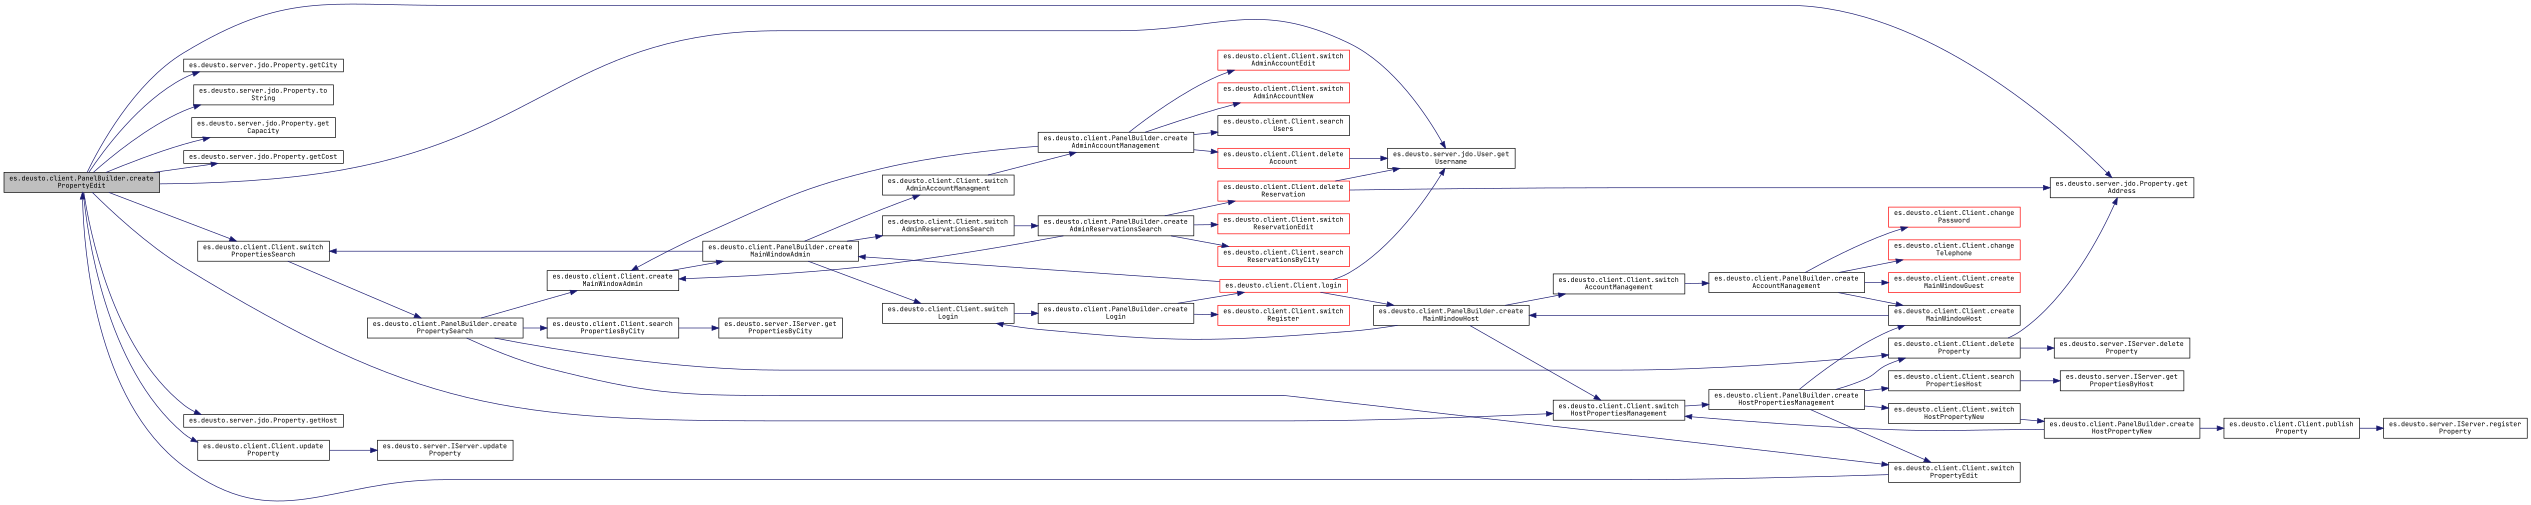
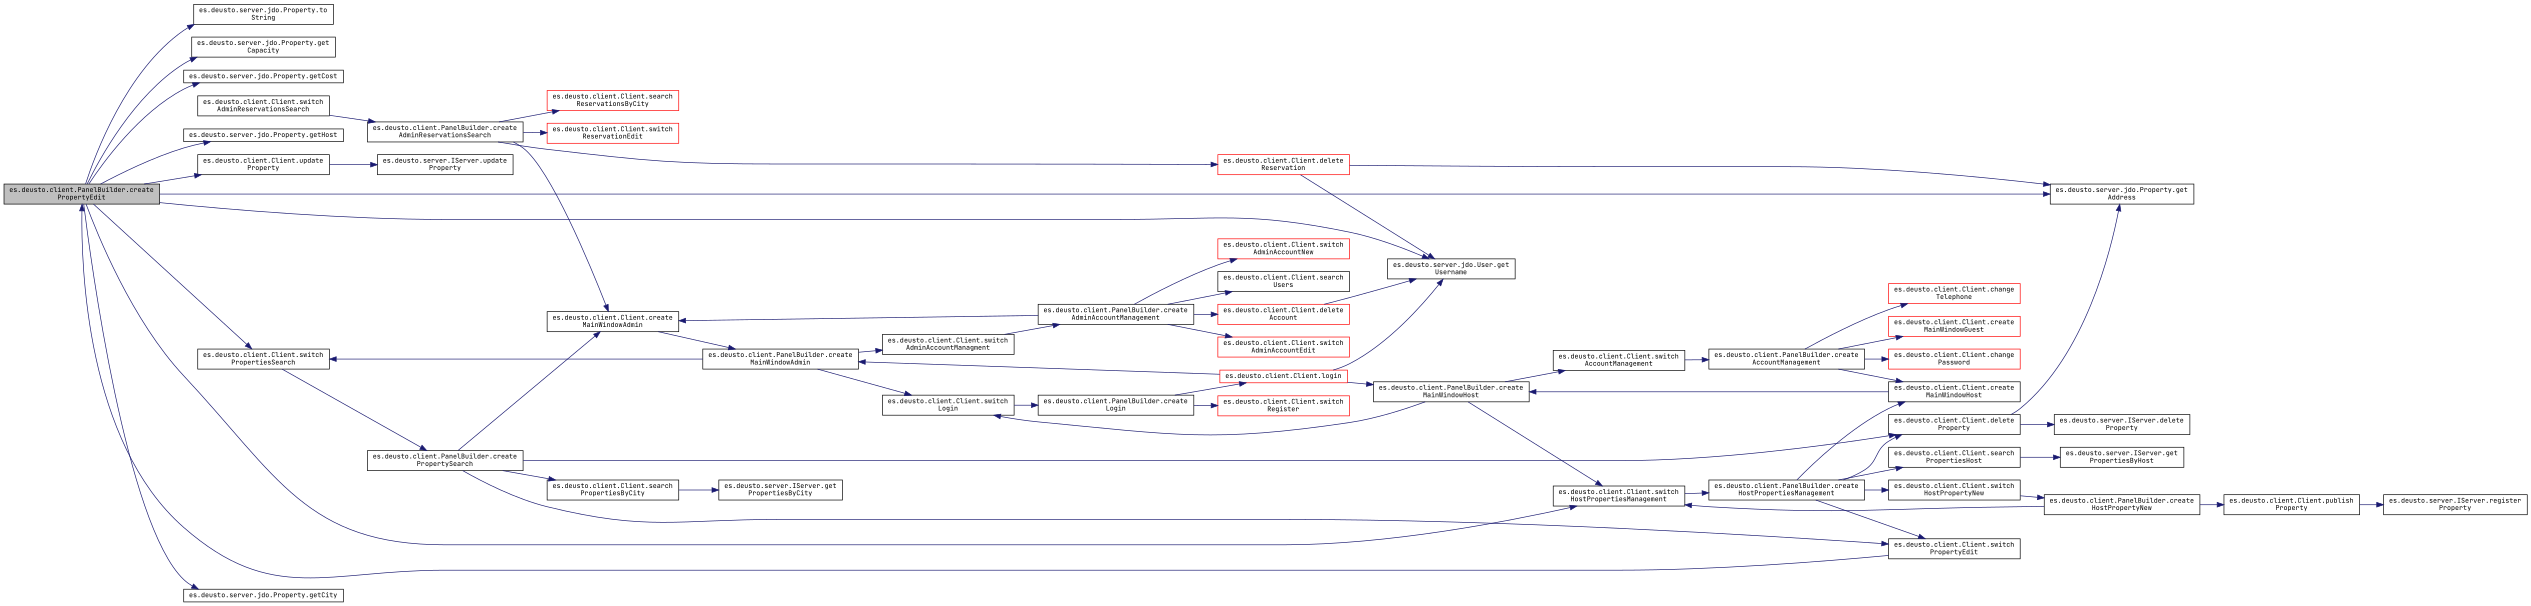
edge "es.deusto.client.PanelBuilder.create MainWindowAdmin" -> "es.deusto.client.Client.switch AdminReservationsSearch": removed
